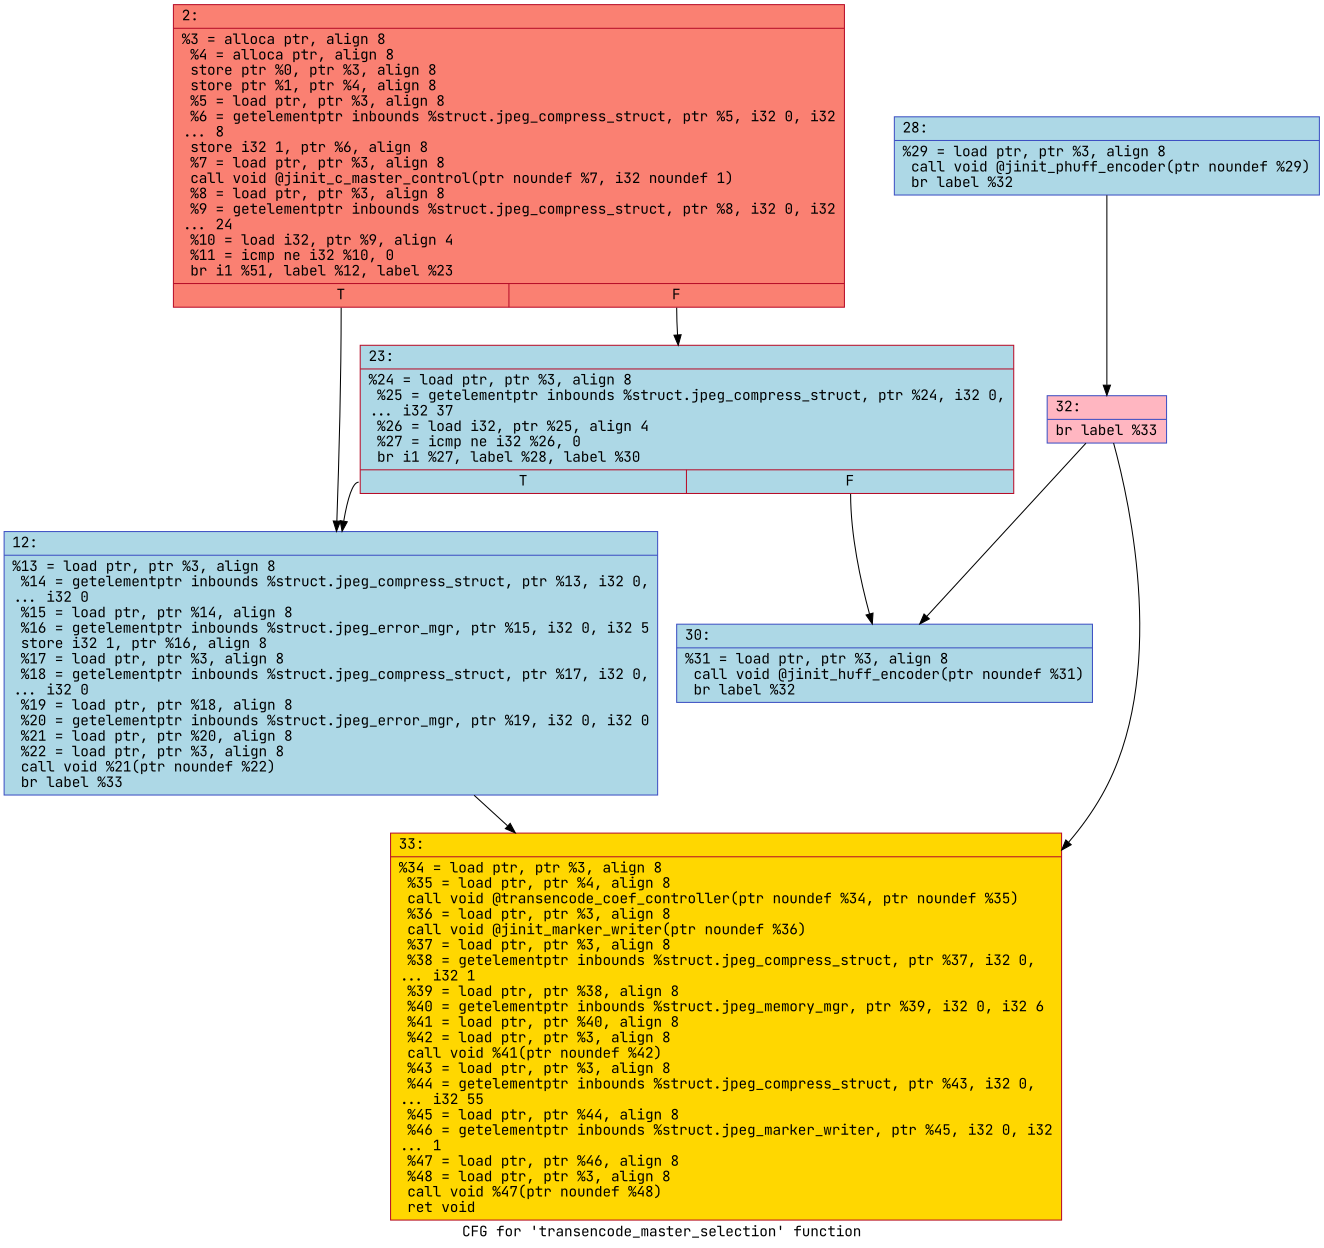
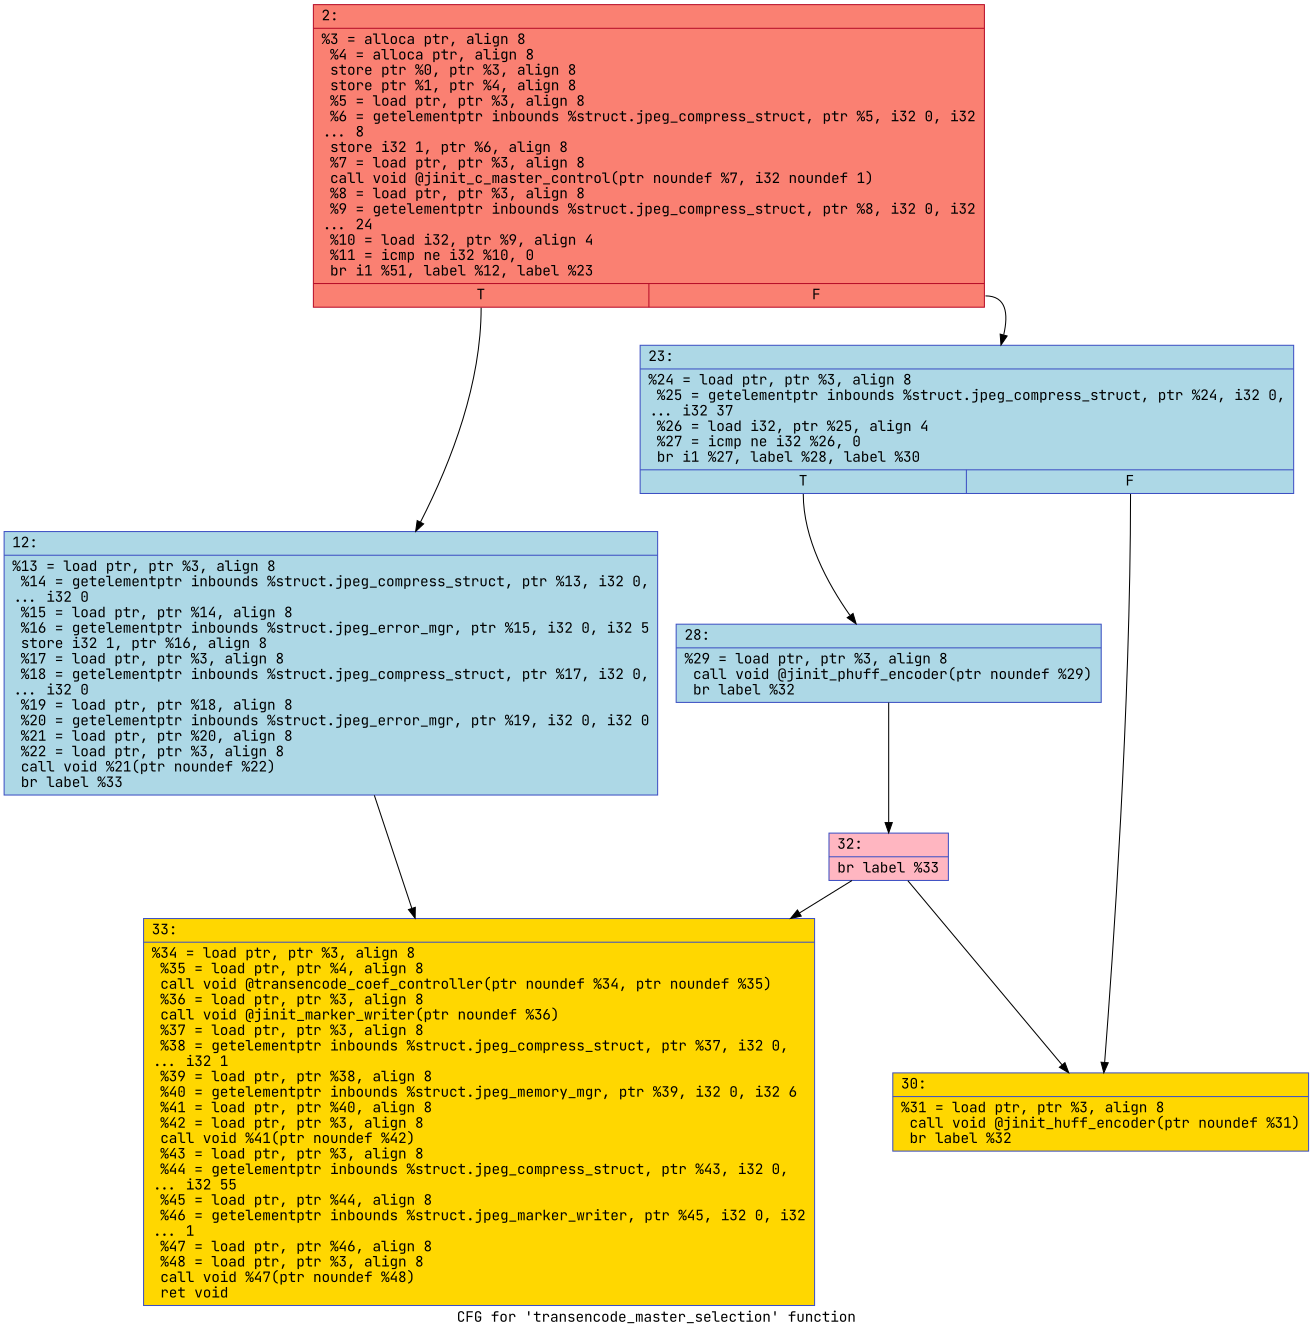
node "23:": color #b70d28ff -> #3d50c3ff
edge "23:" -> "12:": now "23:" -> "28:"
node "30:": fillcolor lightblue -> gold
node "33:": color #b70d28ff -> #3d50c3ff
